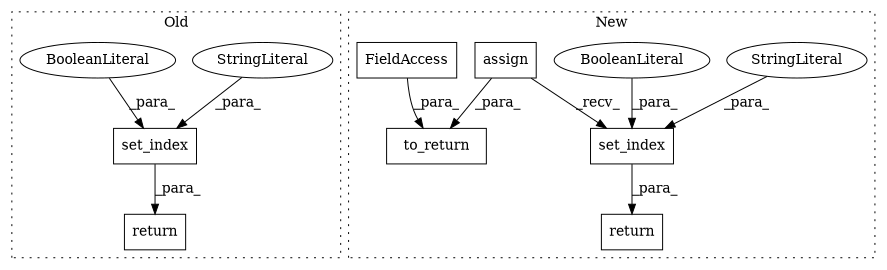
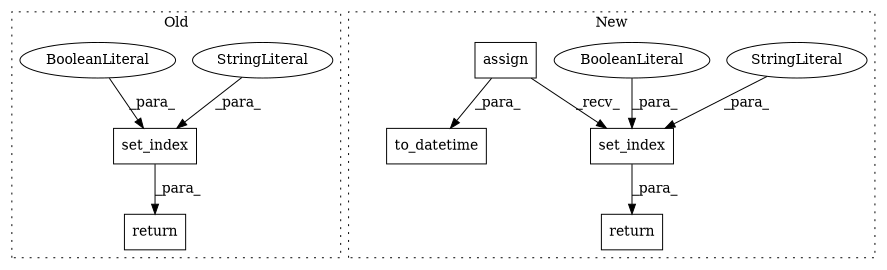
node "FieldAccess": removed
node "to_return": label "to_return" -> "to_datetime"
